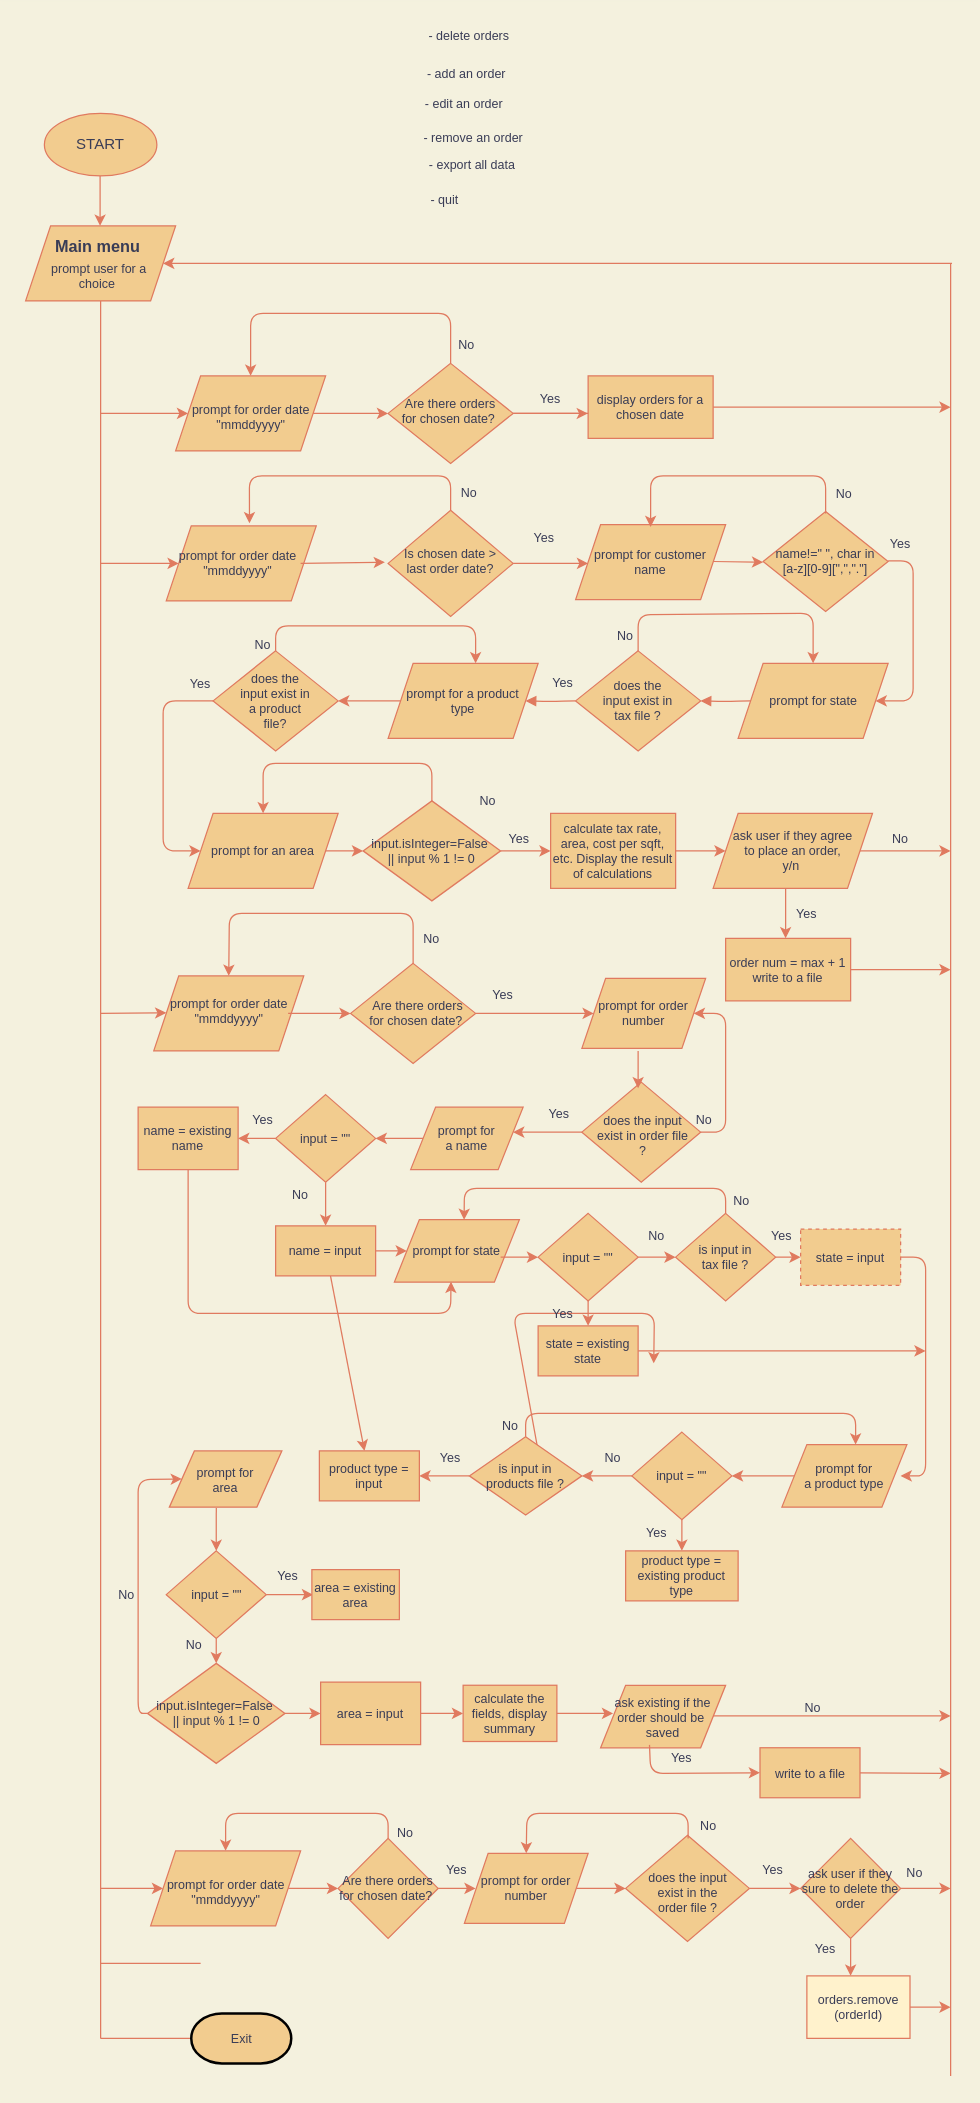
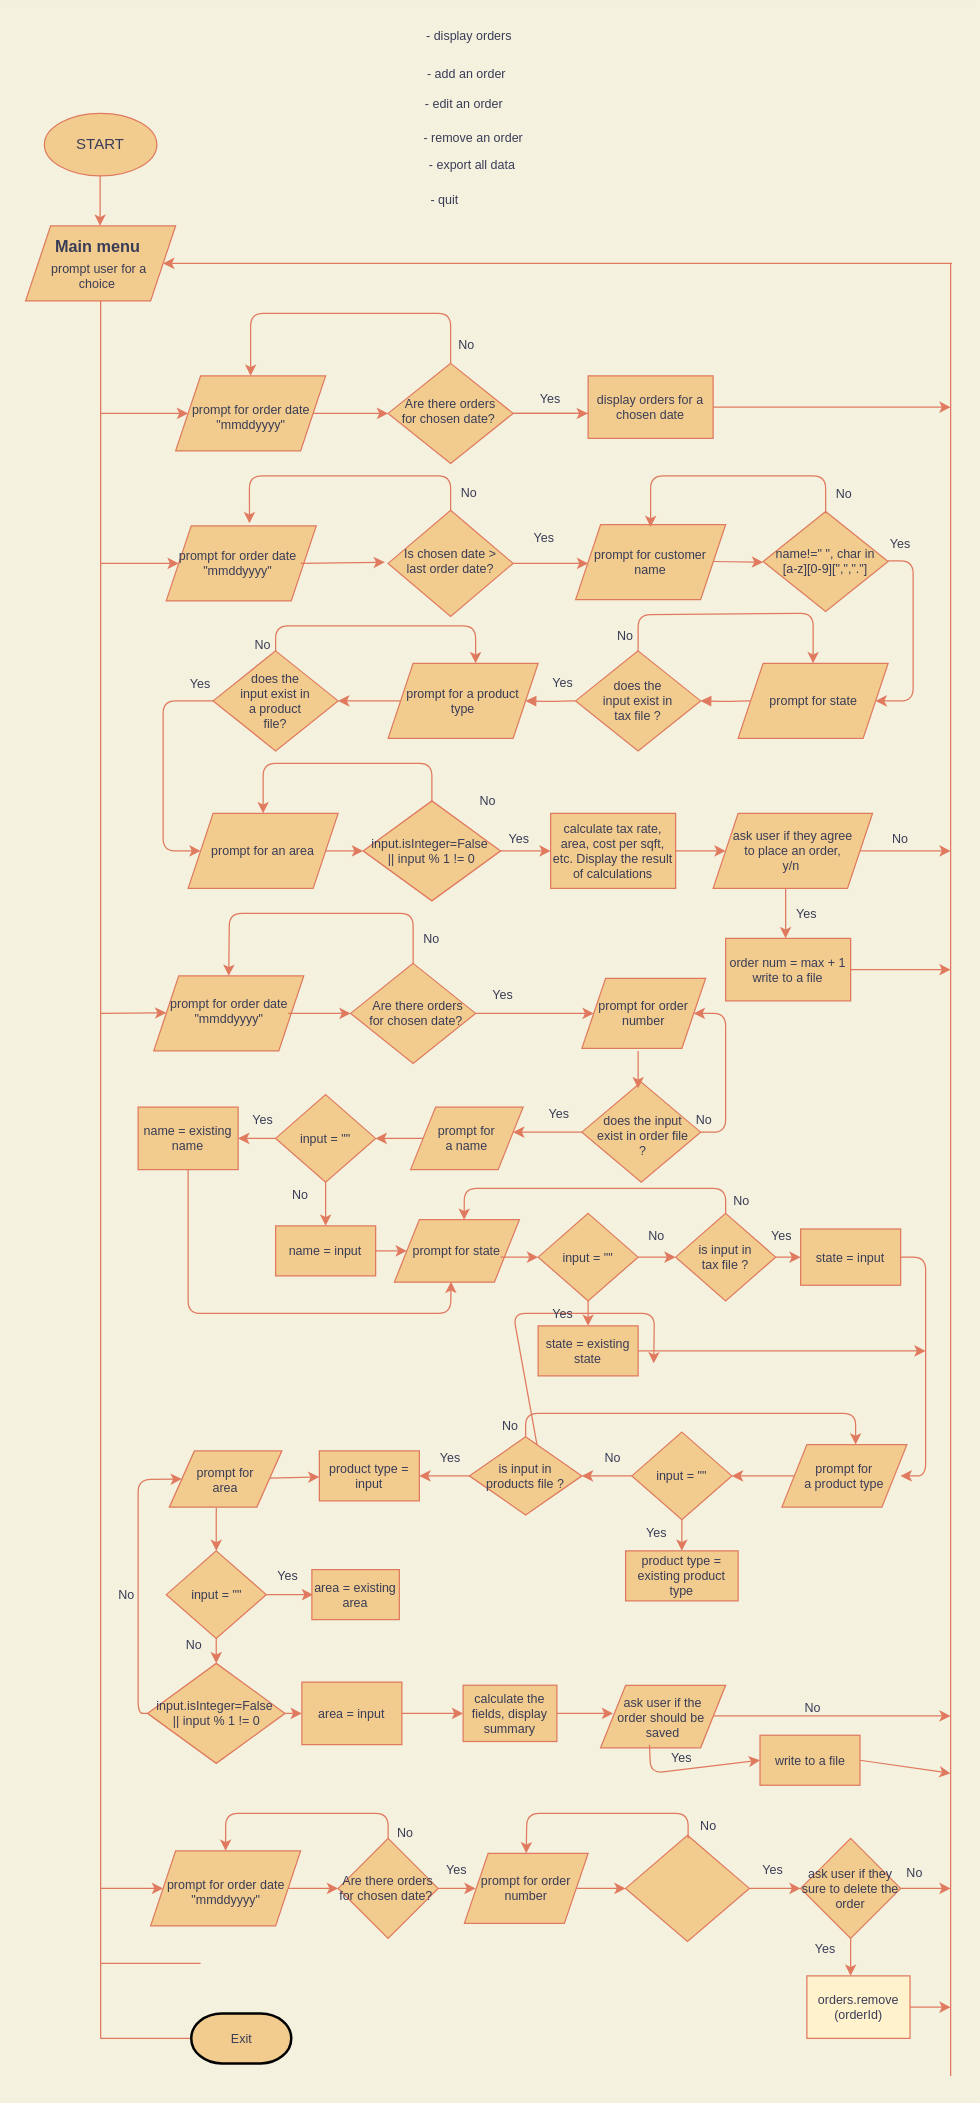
node "- delete orders": label "- delete orders" -> "- display orders"
node "state = input": style dashed -> solid
edge "name = input" -> "product type = input": now "prompt for area" -> "product type = input"
node "area = input": moved (371, 1713) -> (352, 1713)
node "ask existing if the order should be saved": label "ask existing if the order should be saved" -> "ask user if the order should be saved"
node "write to a file": moved (810, 1773) -> (810, 1760)
node "does the input exist in the order file ?": removed
